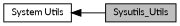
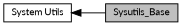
node "Sysutils_Utils": label "Sysutils_Utils" -> "Sysutils_Base"
